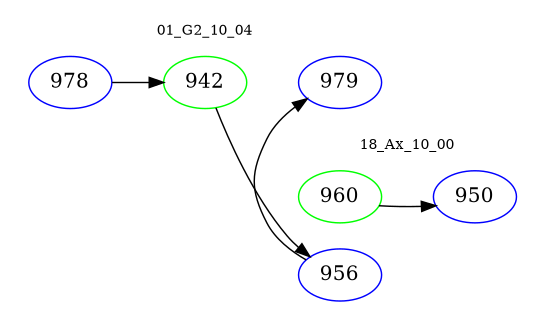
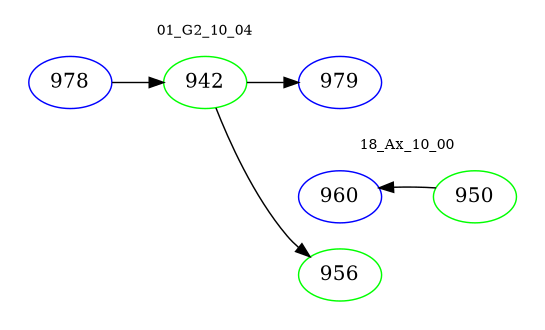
edge "956" -> "979": now "942" -> "979"
node "960": color green -> blue
node "950": color blue -> green
edge "960" -> "950": reversed
node "956": color blue -> green
